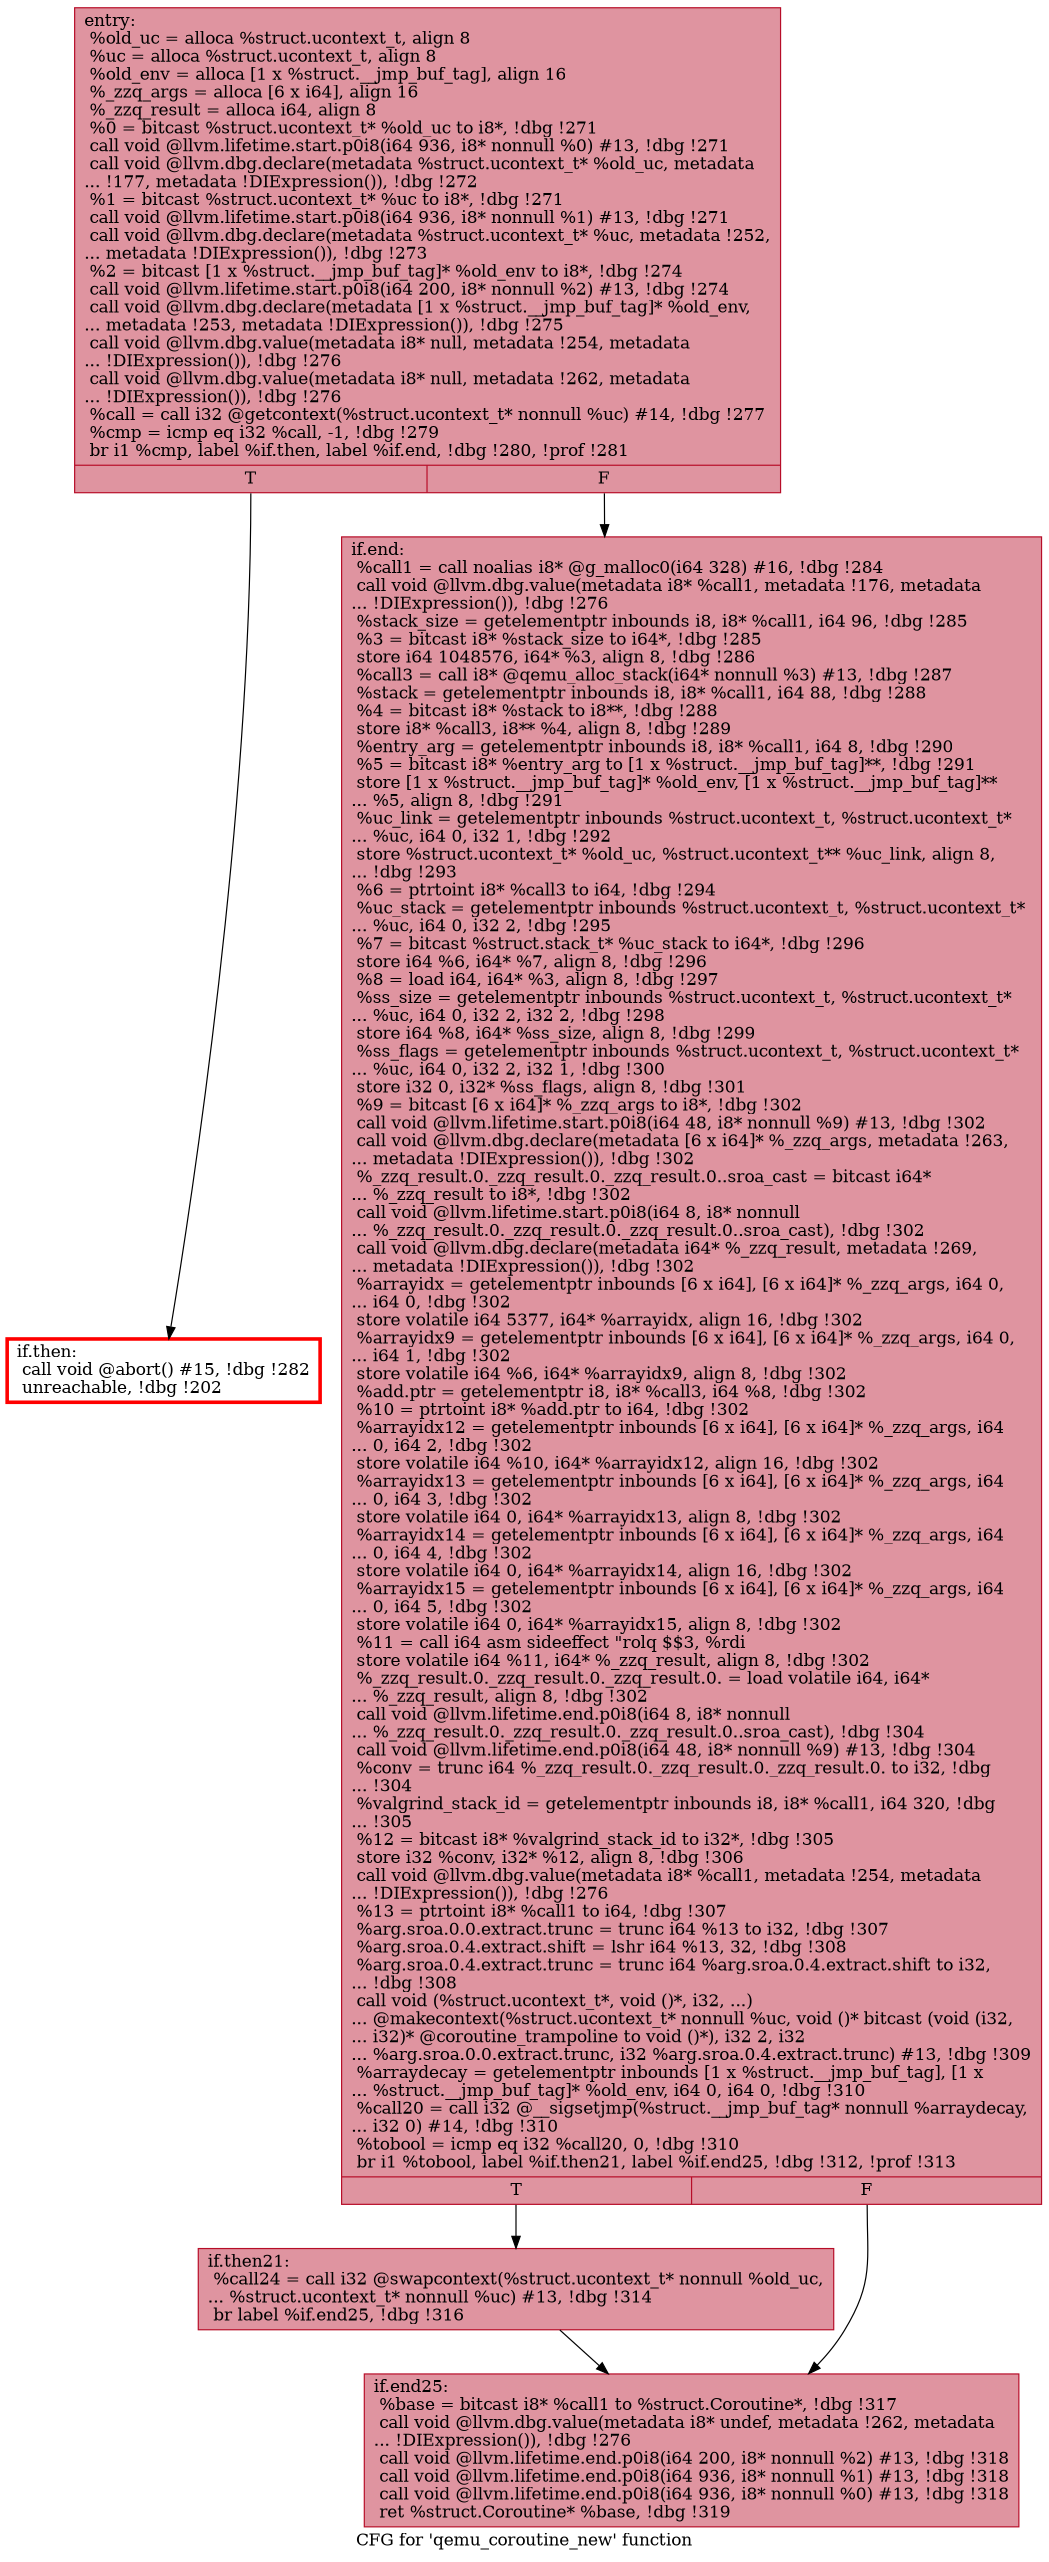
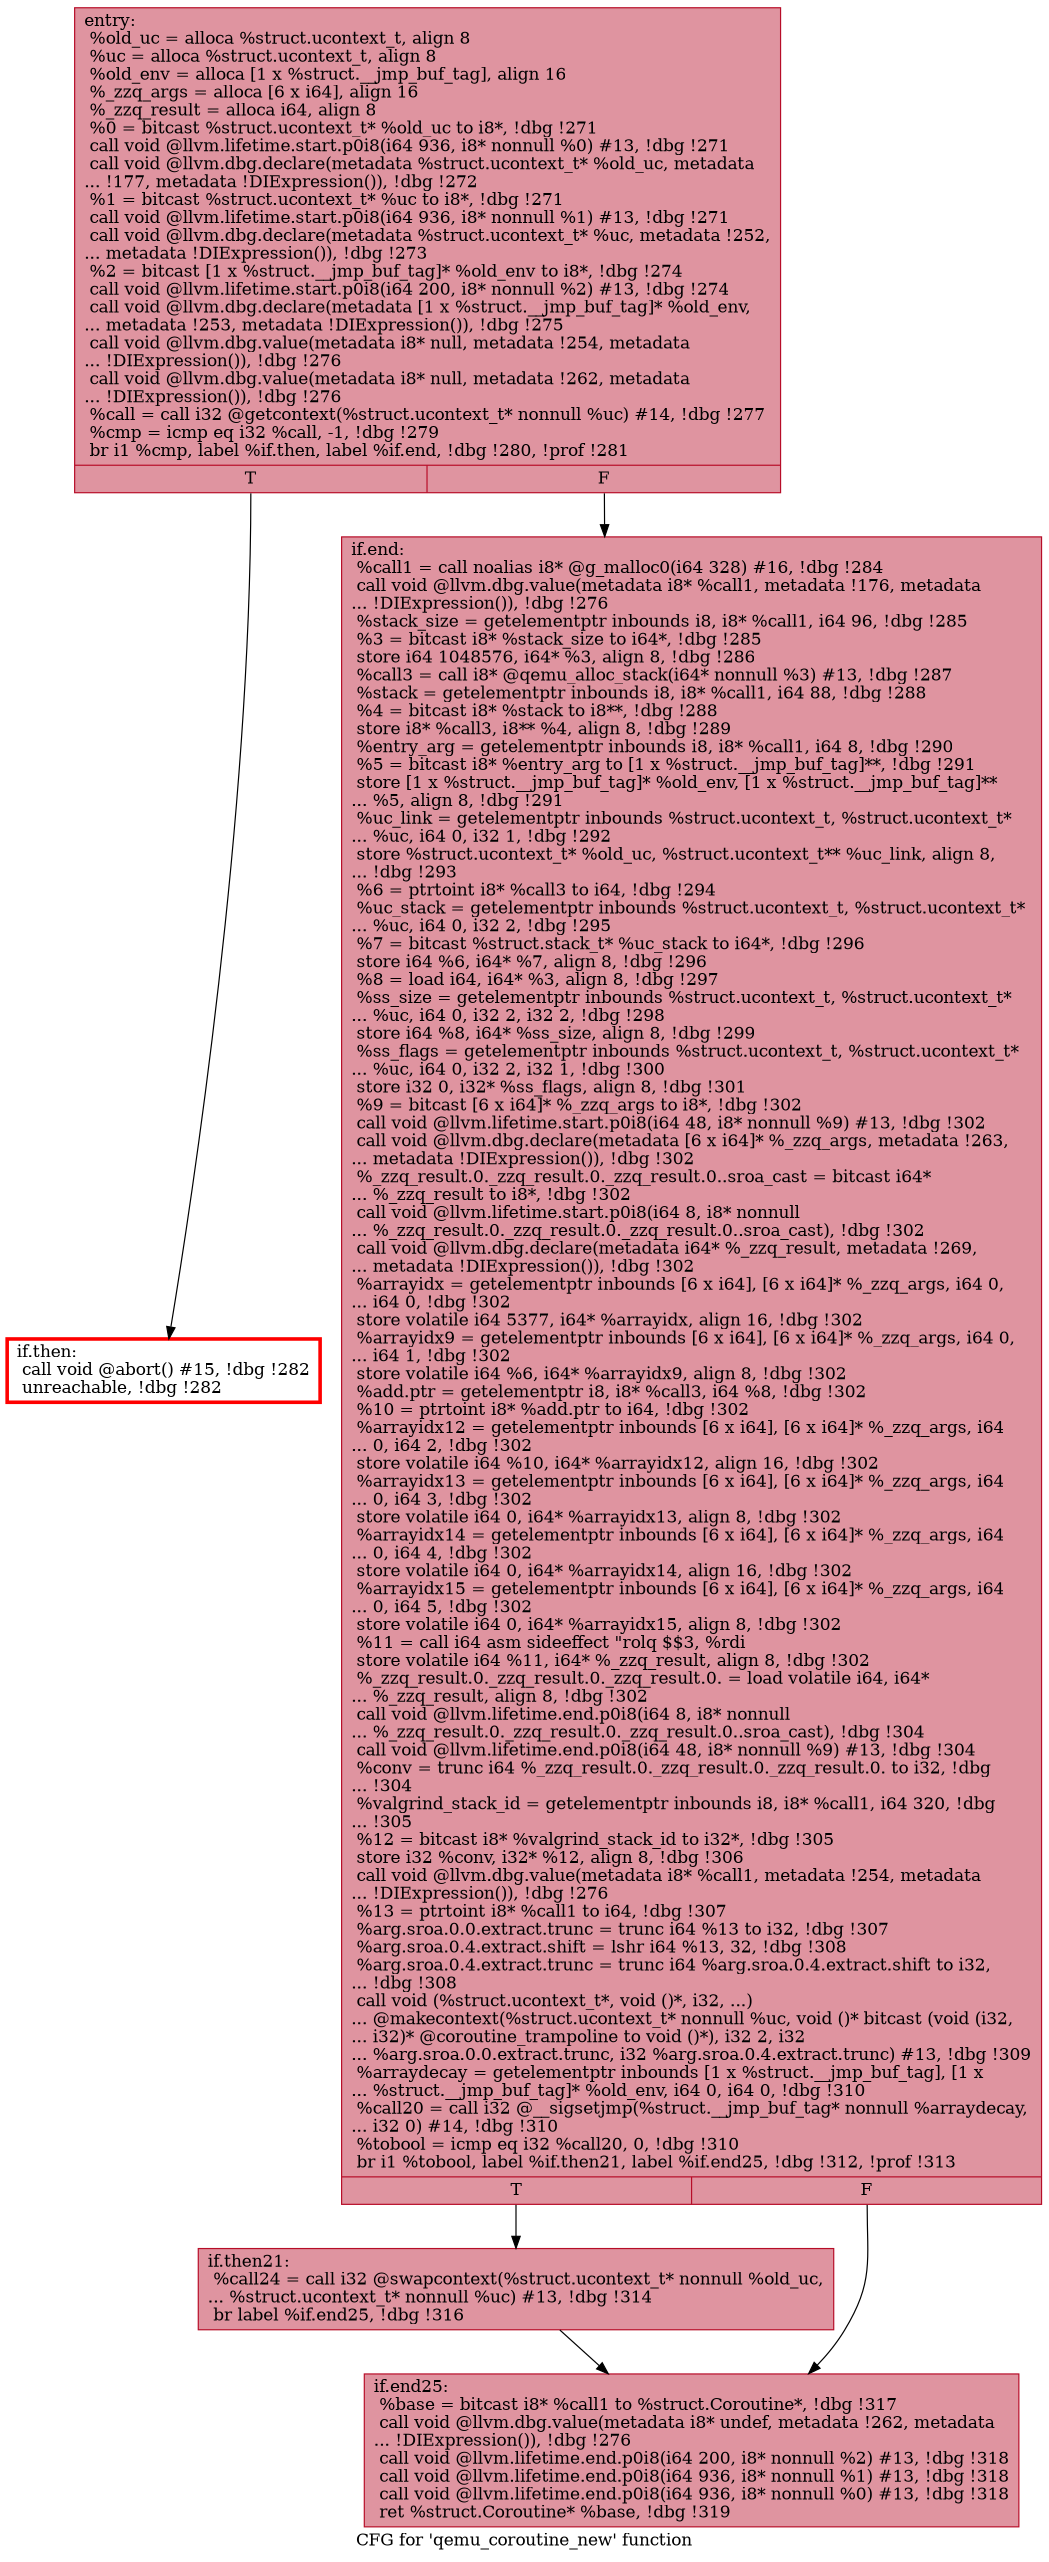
node "if.then:": text "unreachable, !dbg !202" -> "unreachable, !dbg !282"
